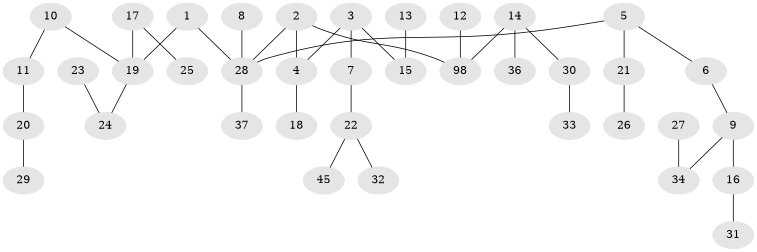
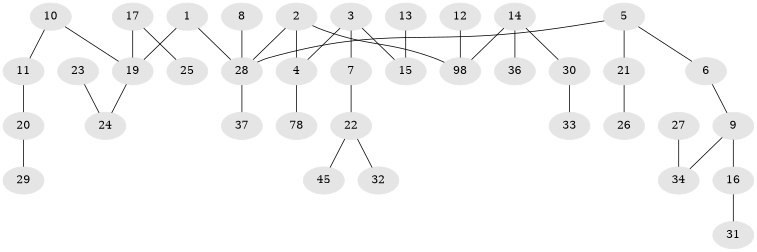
node "18": label "18" -> "78"
